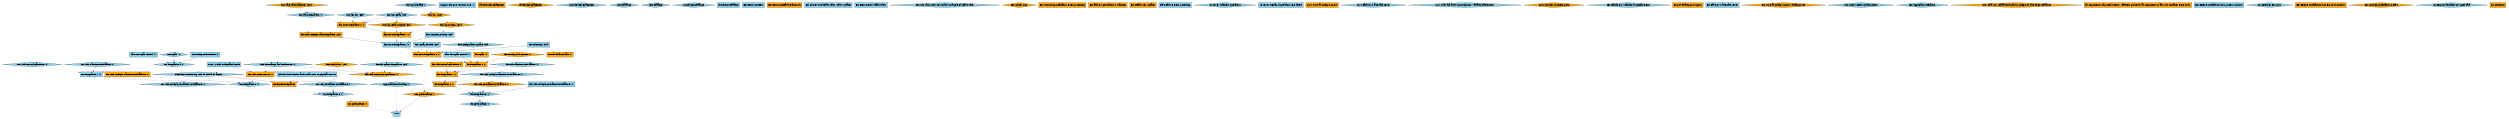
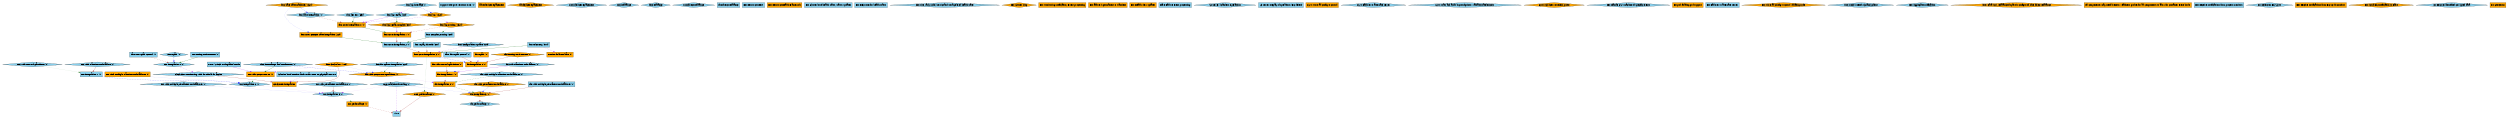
edge "sns integration 0 (?)" -> "sns integration 1 (?)": now "sns integration 0 (?)" -> "Clock skew monitoring with threshold for action"
node "dix integration 3 (?)": fillcolor skyblue -> orange
